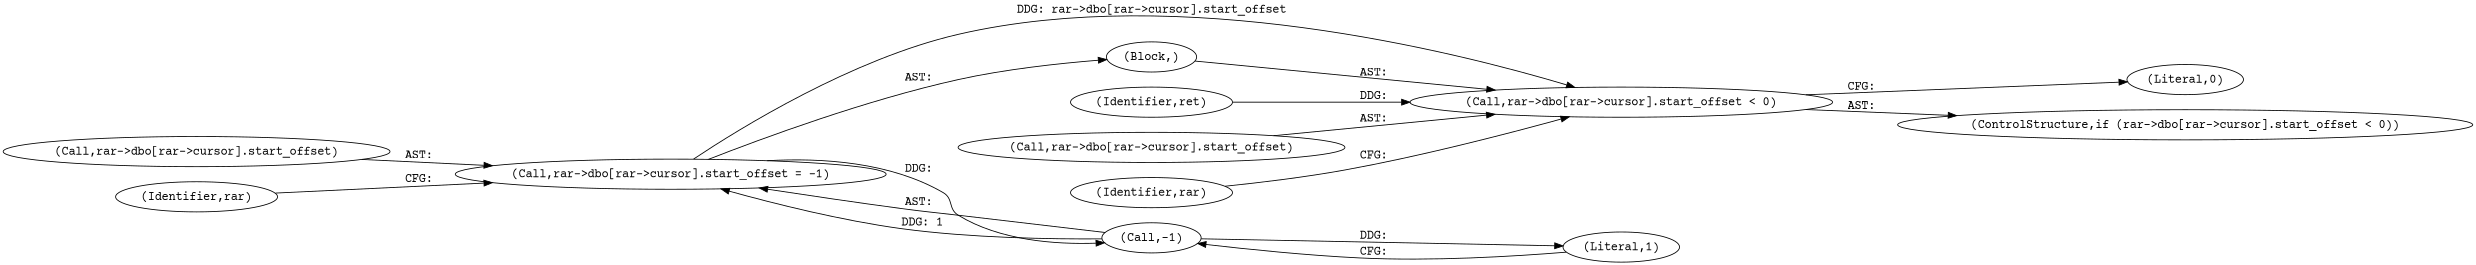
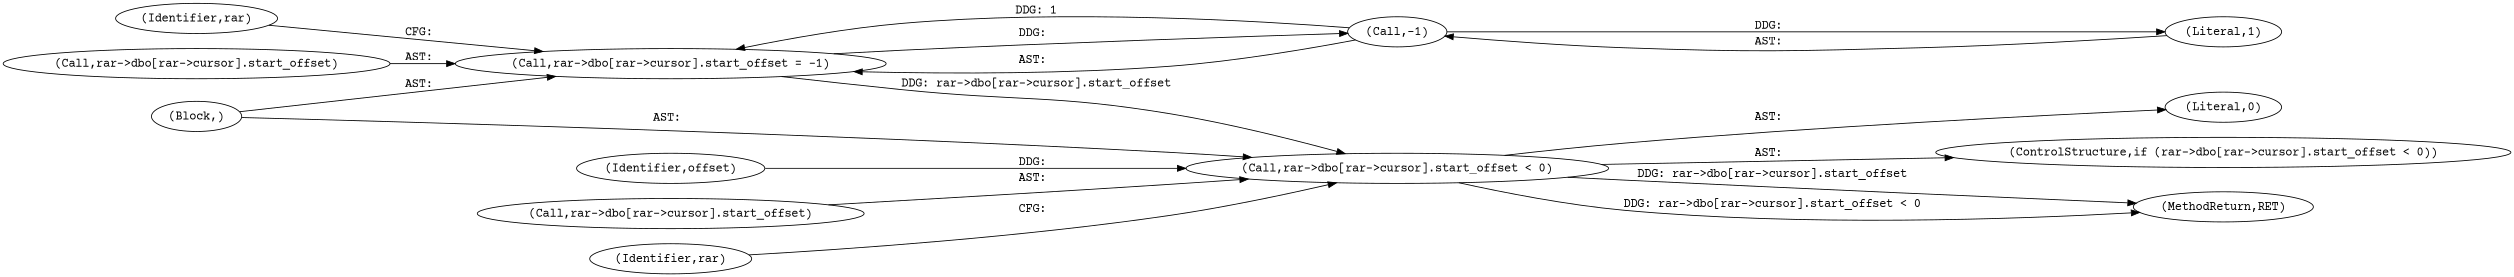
edge "(Call,rar->dbo[rar->cursor].start_offset < 0)" -> "(Literal,0)": label "CFG: " -> "AST: "
edge "(Call,rar->dbo[rar->cursor].start_offset = -1)" -> "(Block,)": reversed
node "(Identifier,ret)": label "(Identifier,ret)" -> "(Identifier,offset)"
node "(MethodReturn,RET)": added
edge "(Literal,1)" -> "(Call,-1)": label "CFG: " -> "AST: "
